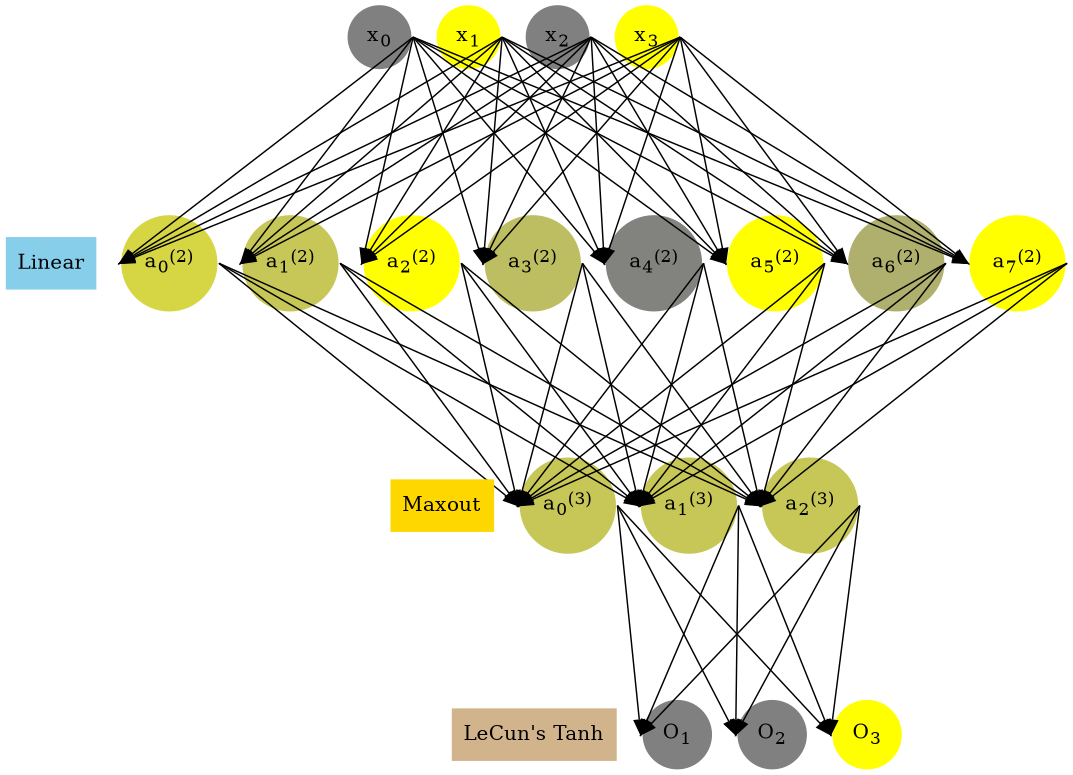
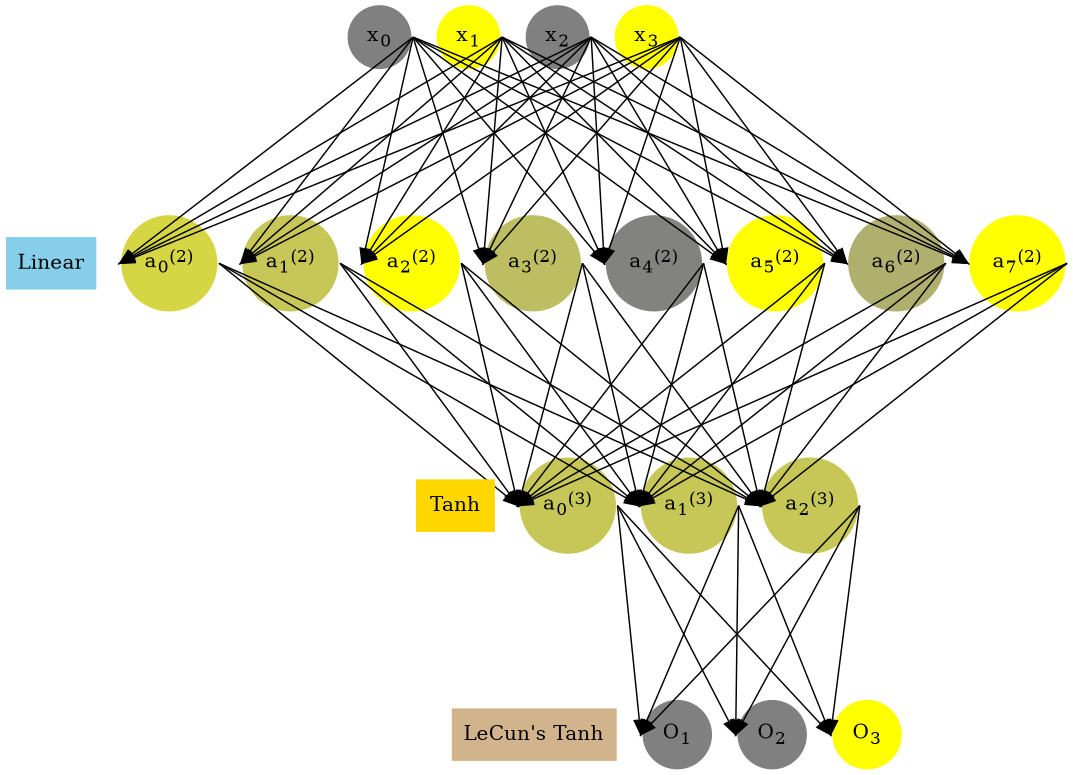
node "Maxout": label "Maxout" -> "Tanh"
